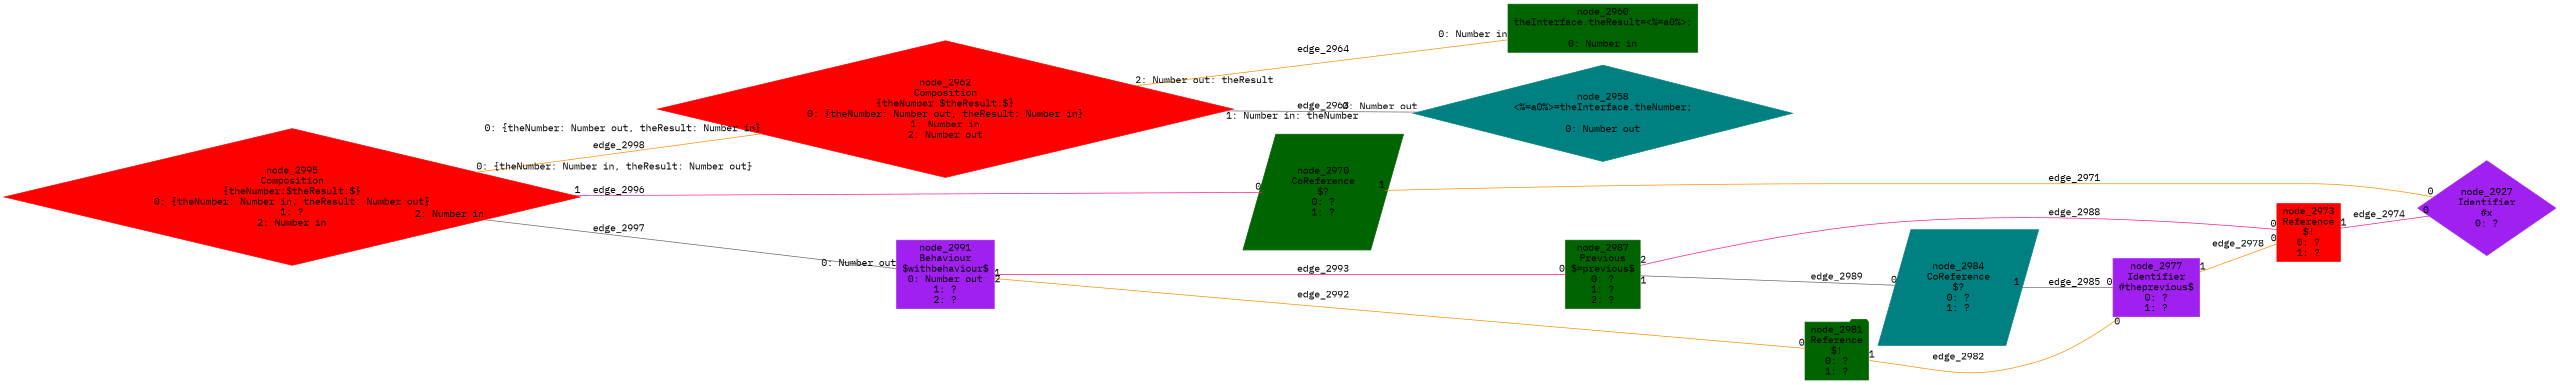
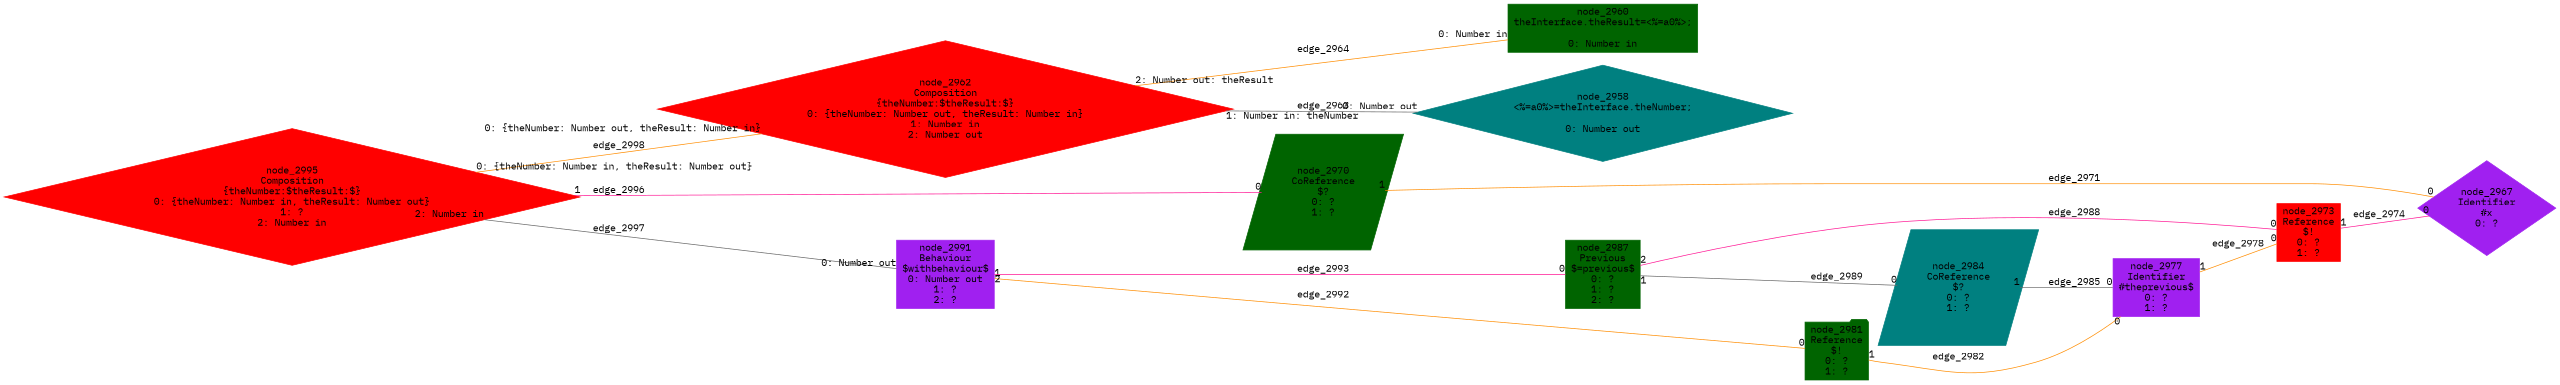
node "node_2927 Identifier #x 0: ?": label "node_2927 Identifier #x 0: ?" -> "node_2967 Identifier #x 0: ?"
